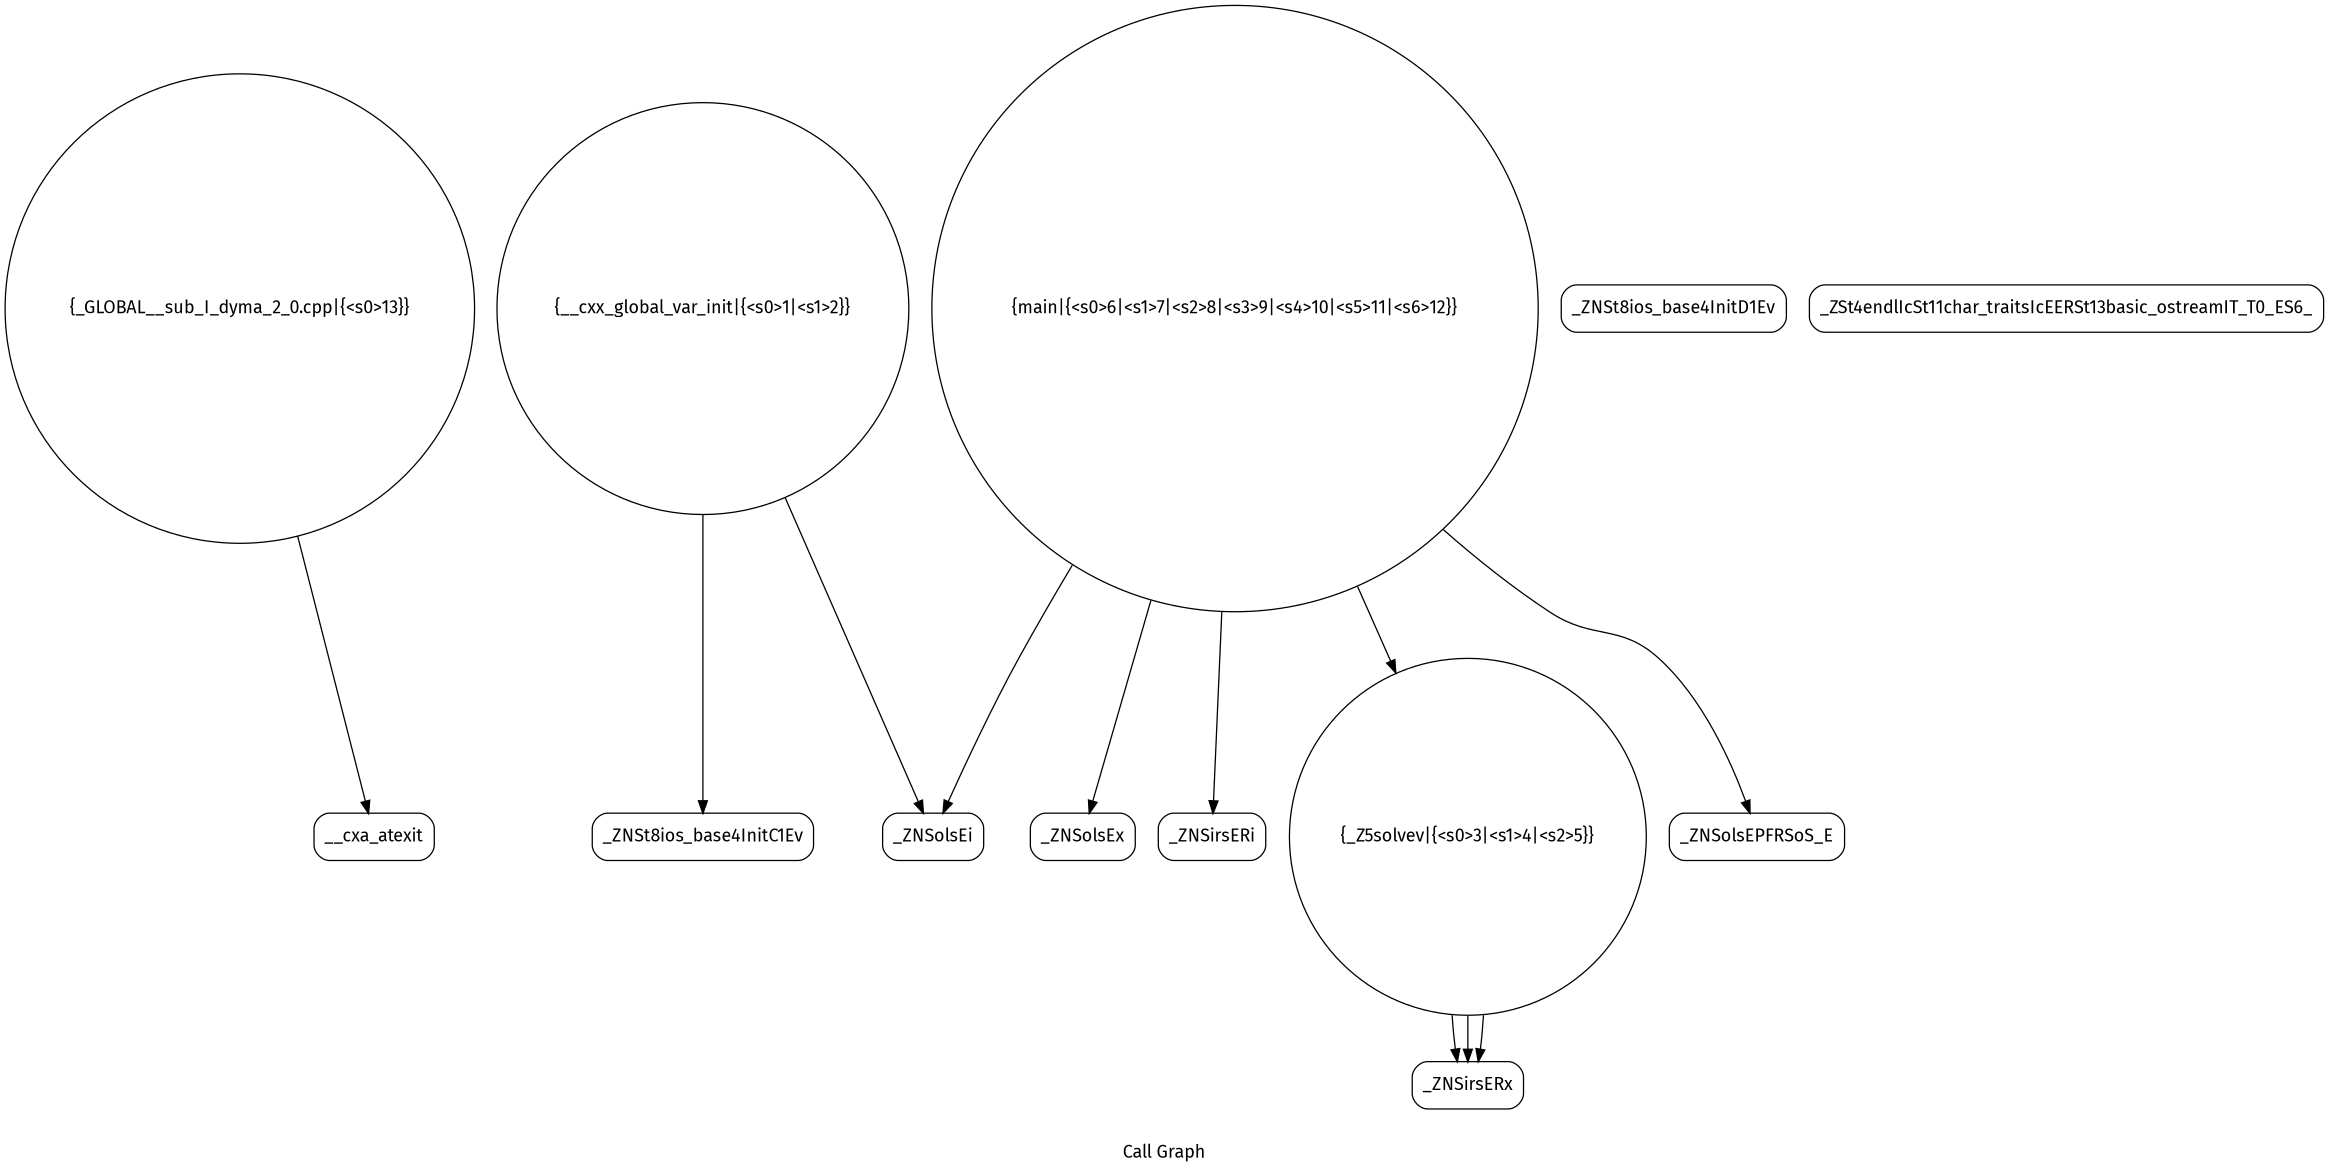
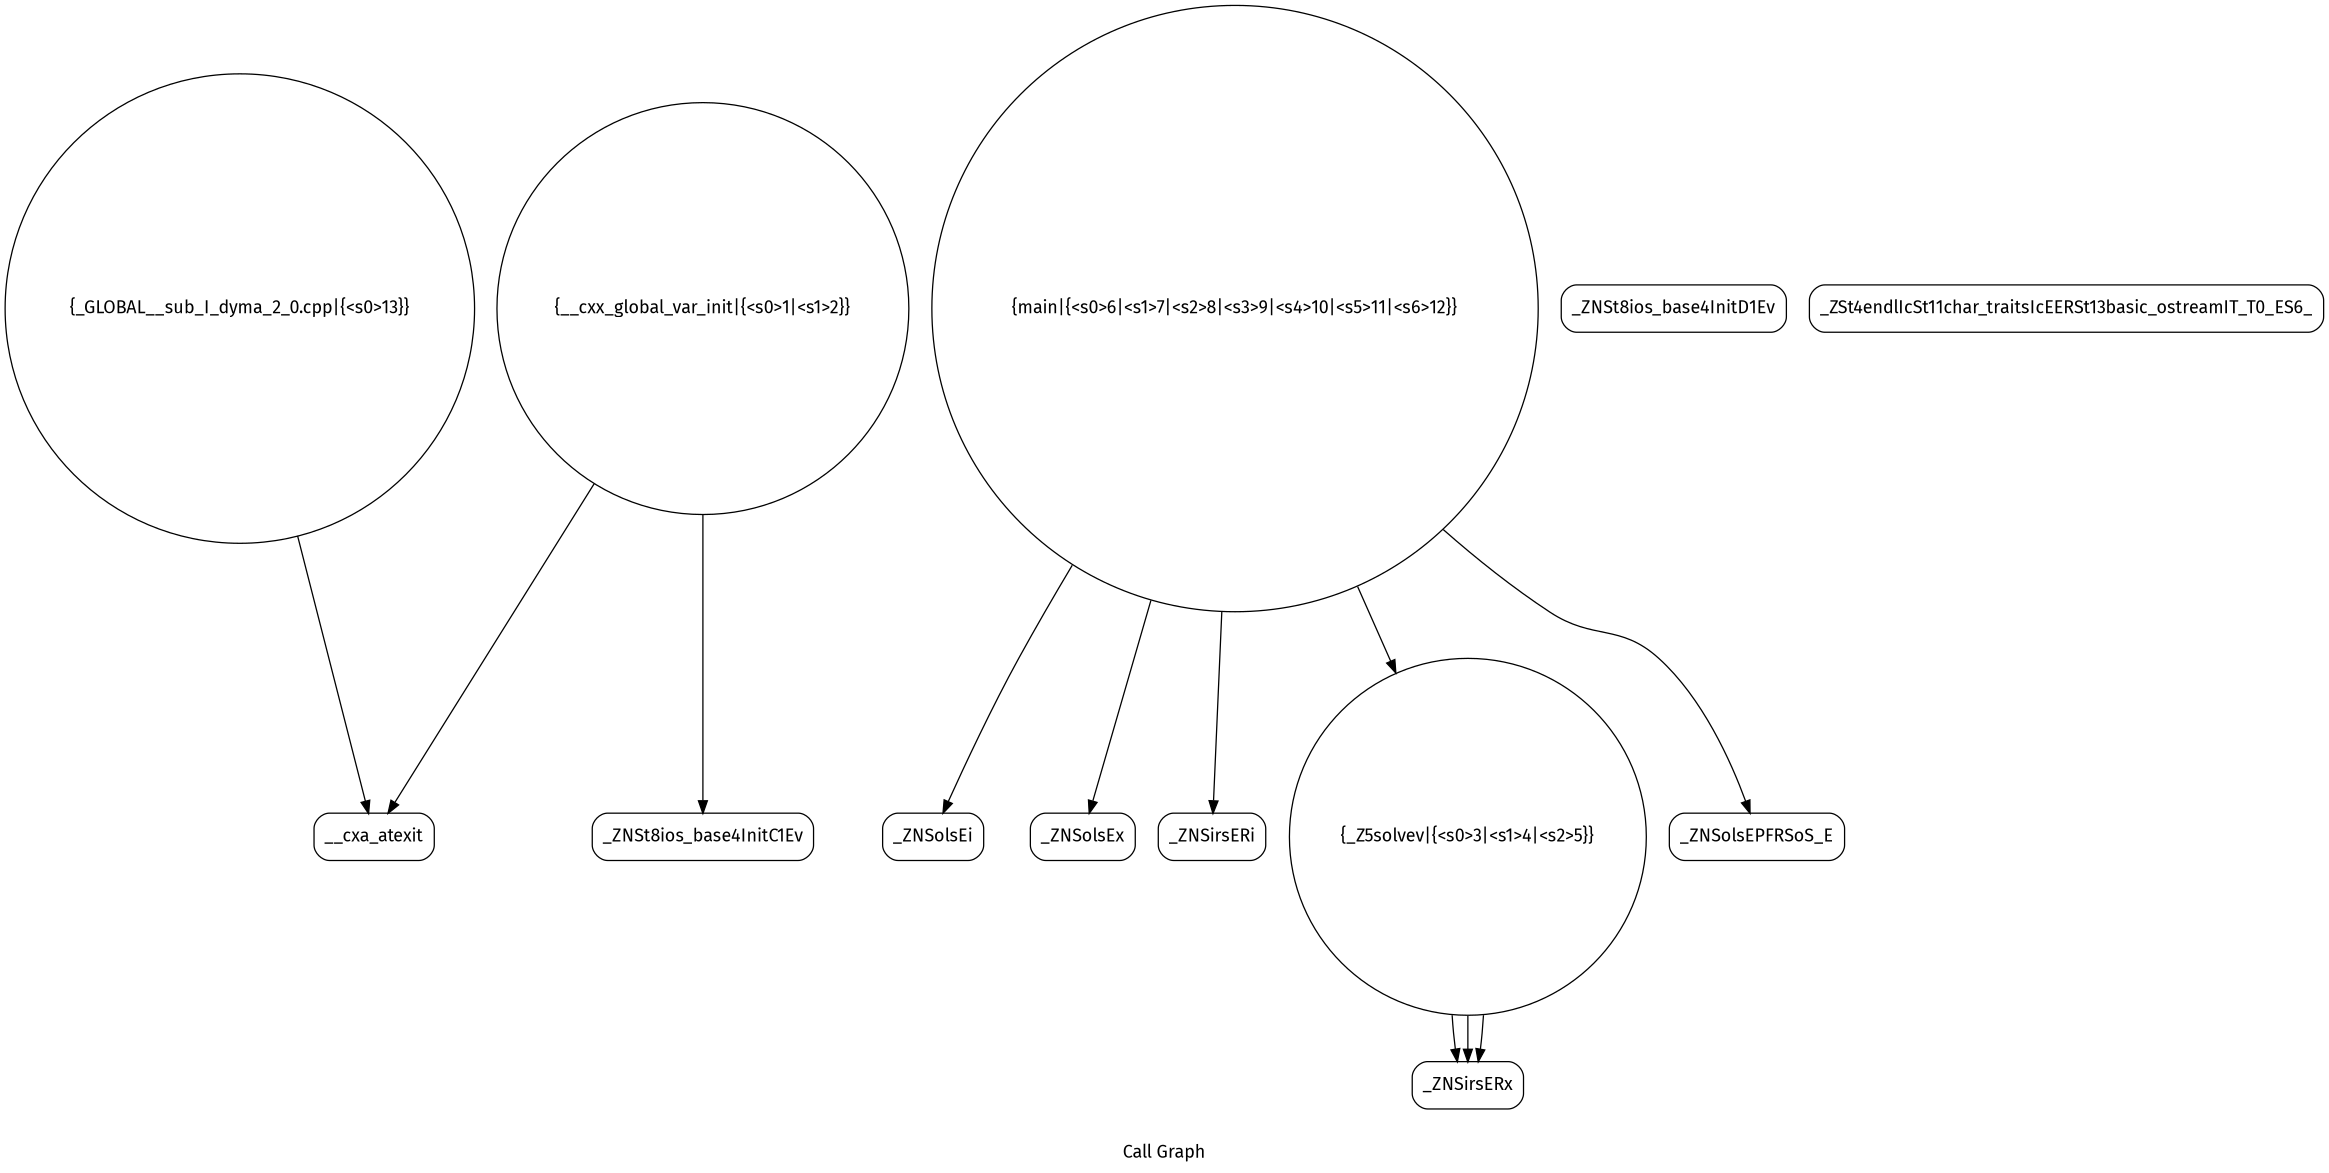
edge "{__cxx_global_var_init|{<s0>1|<s1>2}}" -> "_ZNSolsEi": now "{__cxx_global_var_init|{<s0>1|<s1>2}}" -> "__cxa_atexit"
